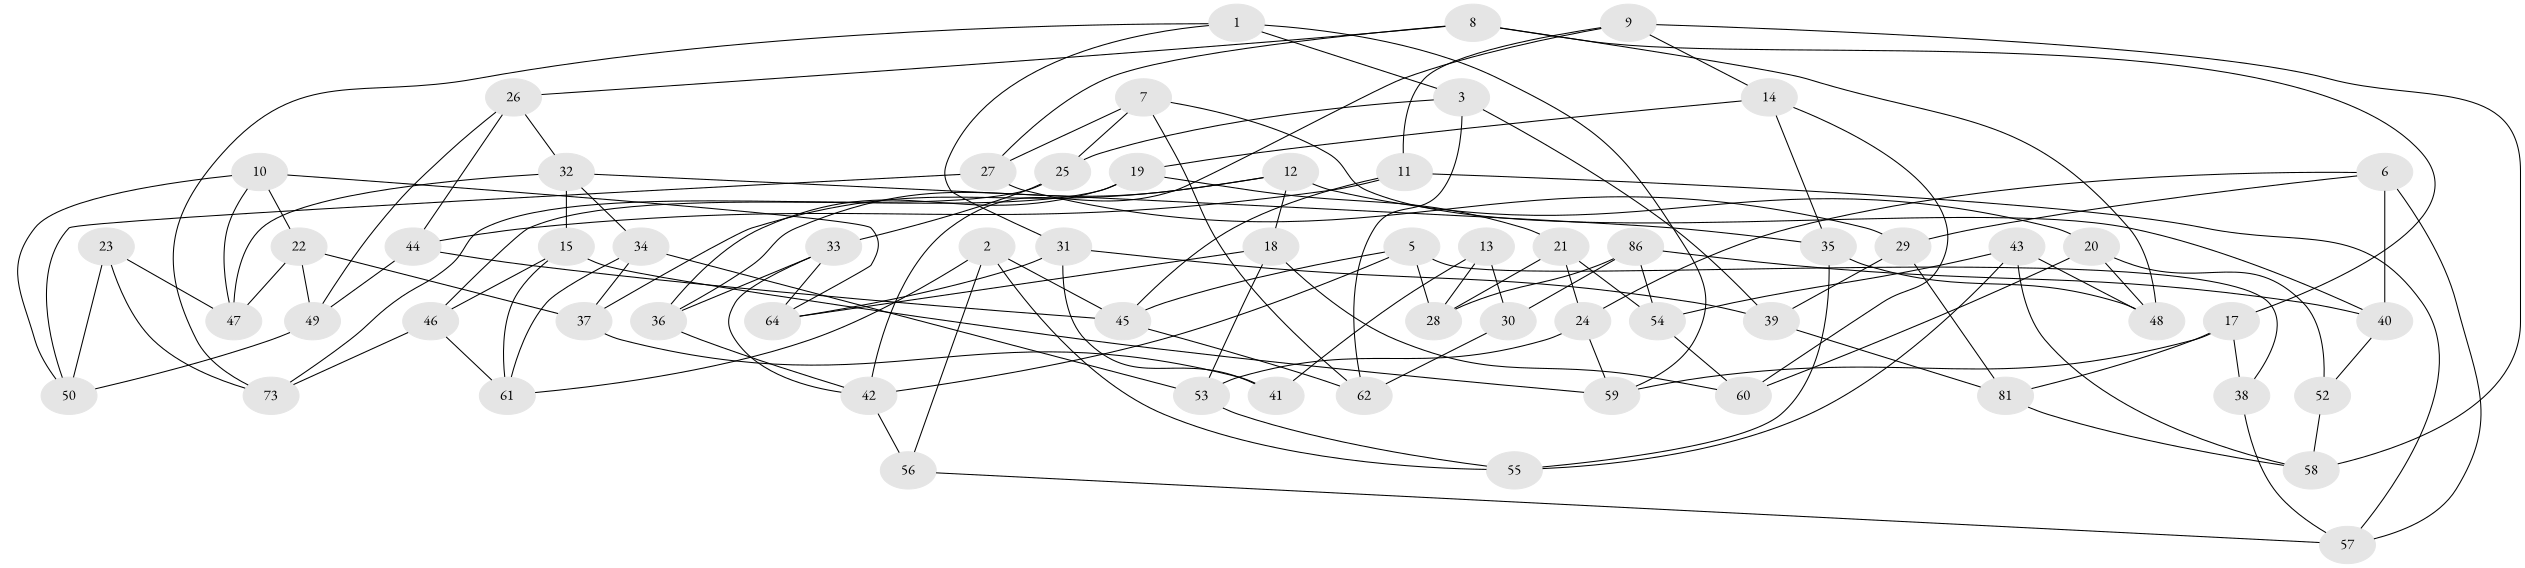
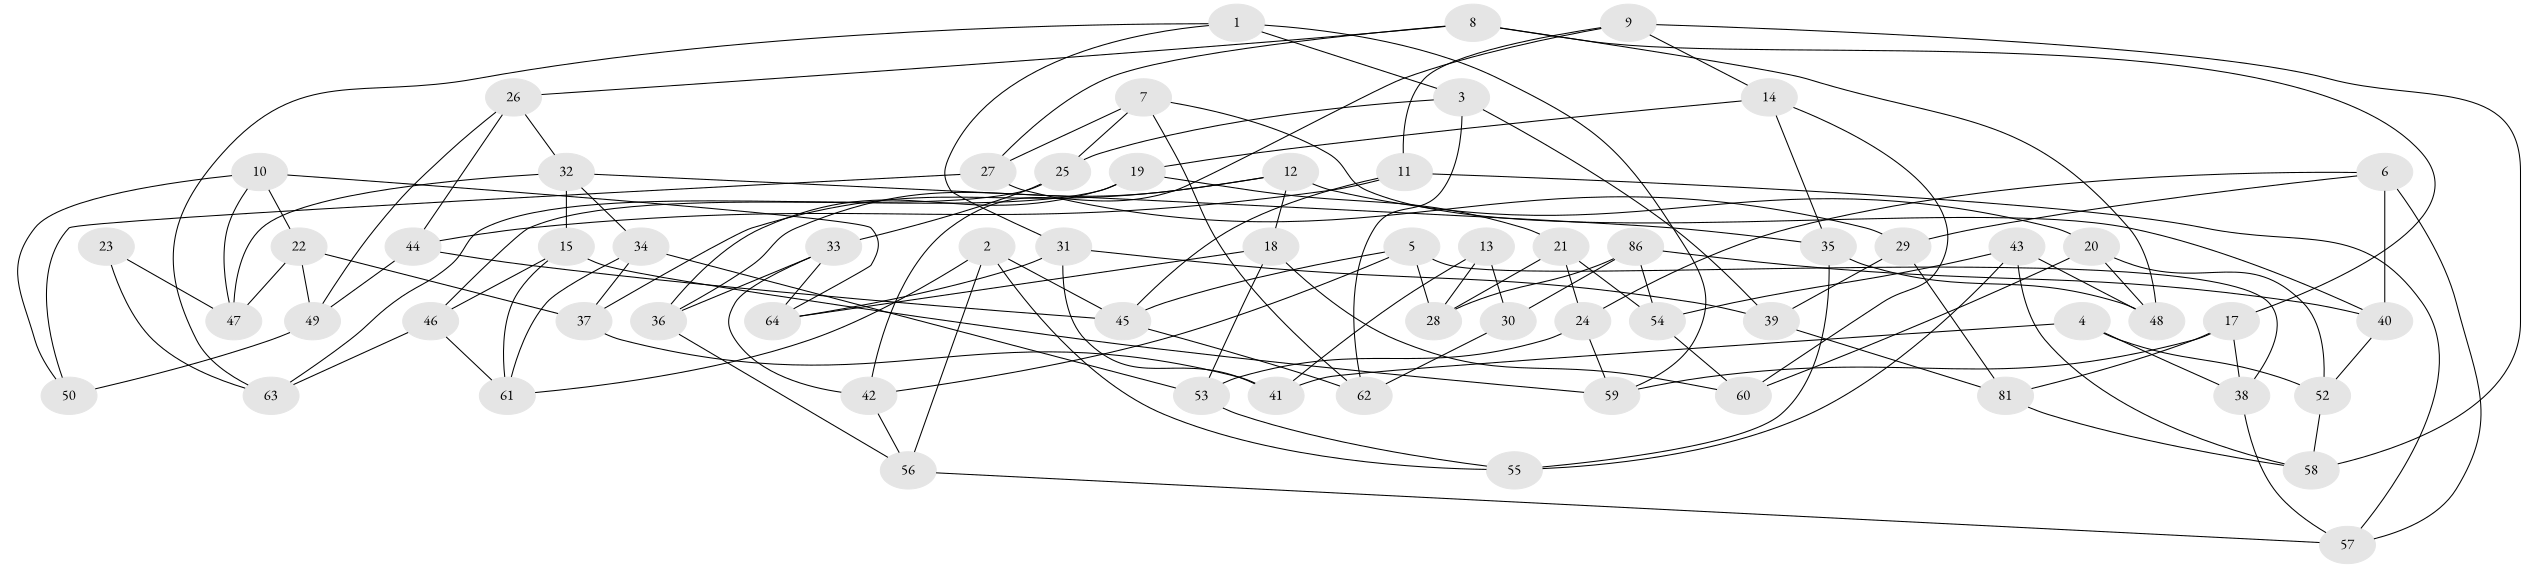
edge "23" -- "50": removed
node "4": added
edge "36" -- "42": now "36" -- "56"
node "73": label "73" -> "63"
